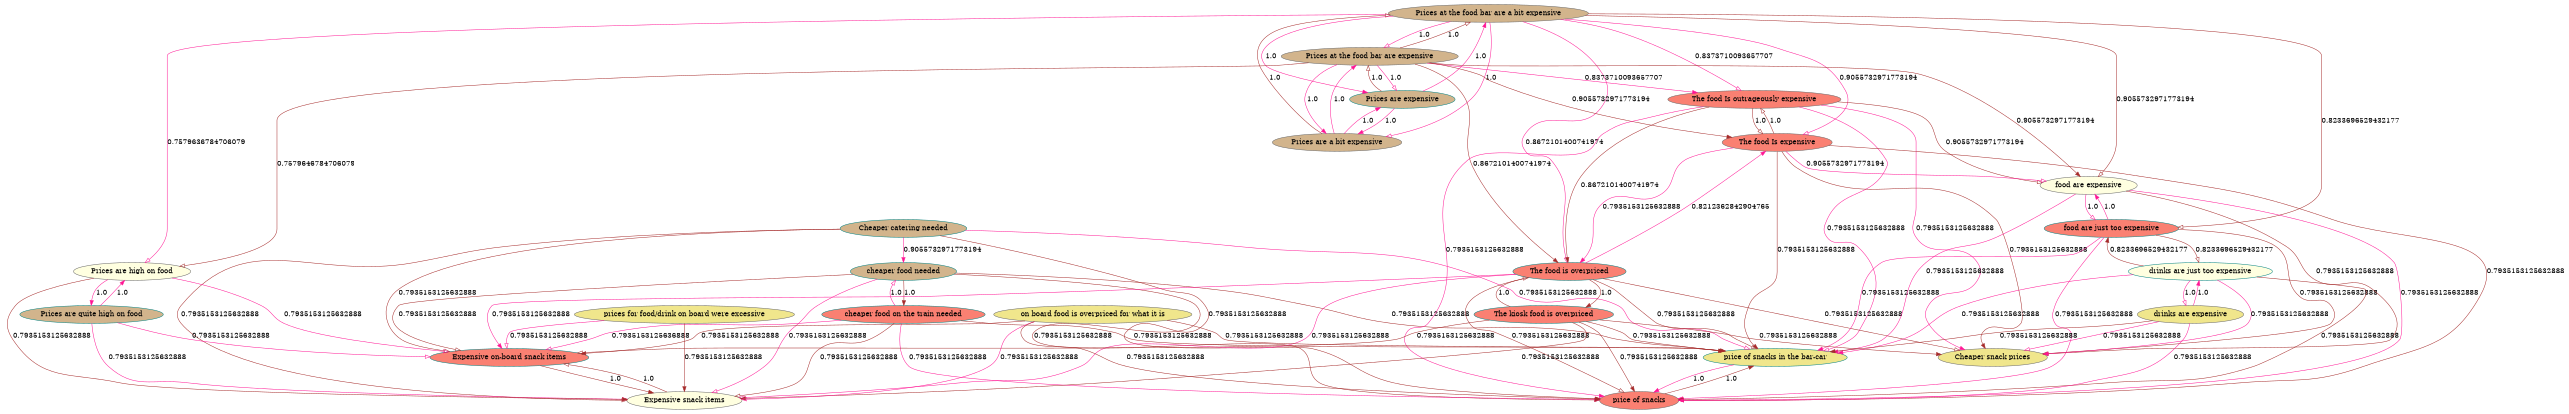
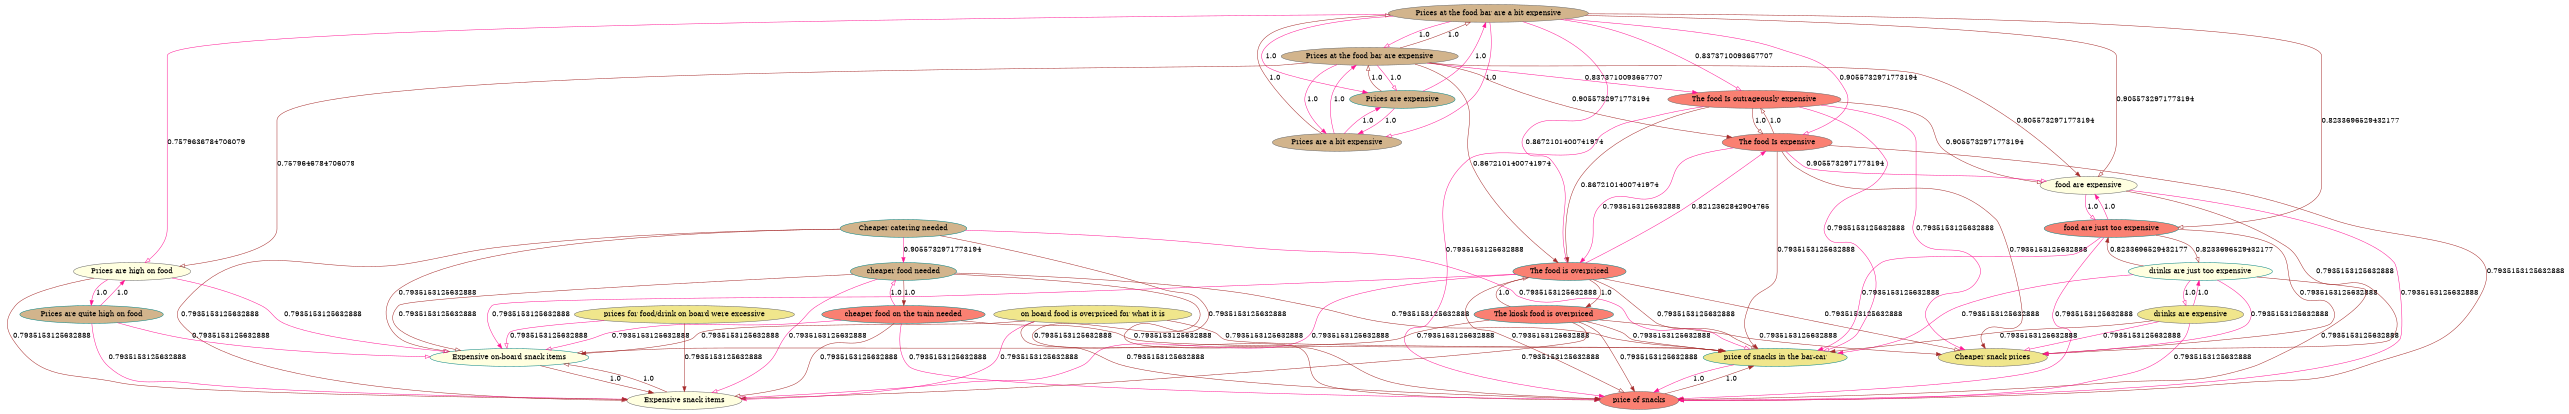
edge "food are expensive" -> "price of snacks in the bar-car": removed, label "0.7935153125632888"
edge "cheaper food on the train needed" -> "Expensive on-board snack items": label "0.7935153125636888" -> "0.7935153125632888"
node "Expensive on-board snack items": fillcolor salmon -> lightyellow
